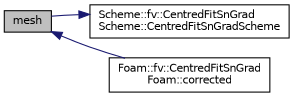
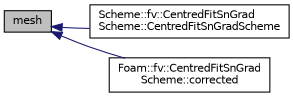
edge "mesh" -> "Scheme::fv::CentredFitSnGrad Scheme::CentredFitSnGradScheme": reversed
node "Foam::fv::CentredFitSnGrad Foam::corrected": label "Foam::fv::CentredFitSnGrad Foam::corrected" -> "Foam::fv::CentredFitSnGrad Scheme::corrected"
